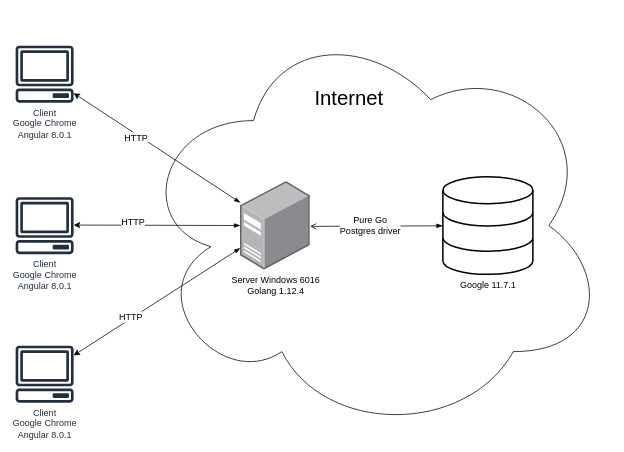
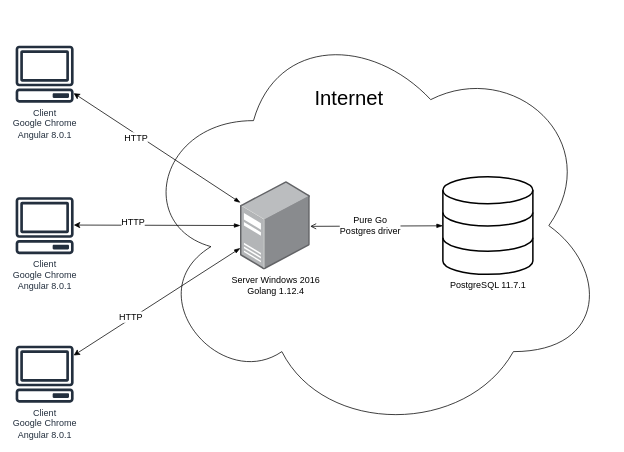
node "Google 11.7.1": label "Google 11.7.1" -> "PostgreSQL 11.7.1"
node "Server Windows 6016 Golang 1.12.4": label "Server Windows 6016 Golang 1.12.4" -> "Server Windows 2016 Golang 1.12.4"
